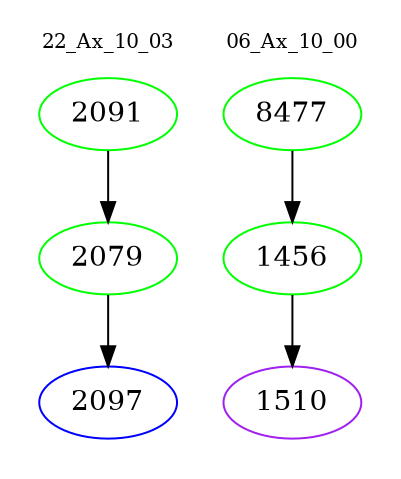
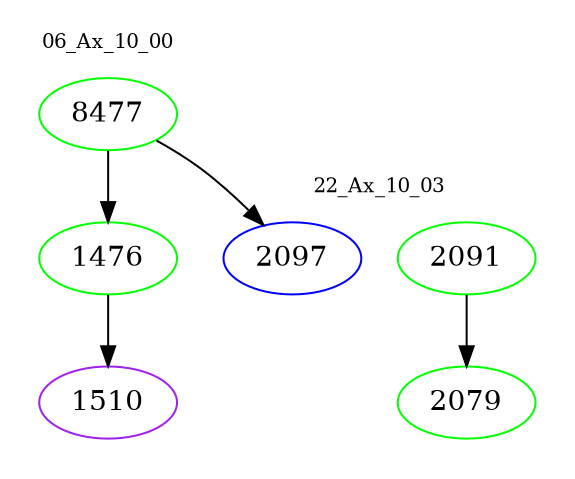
node "1456": label "1456" -> "1476"
edge "2079" -> "2097": now "8477" -> "2097"
